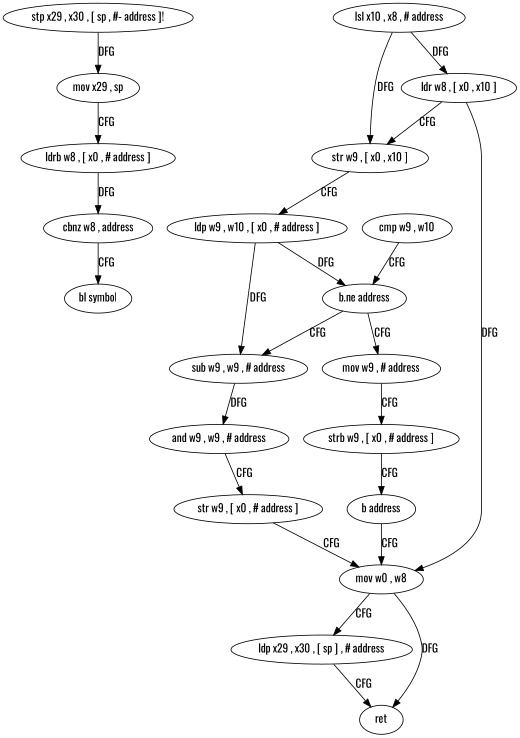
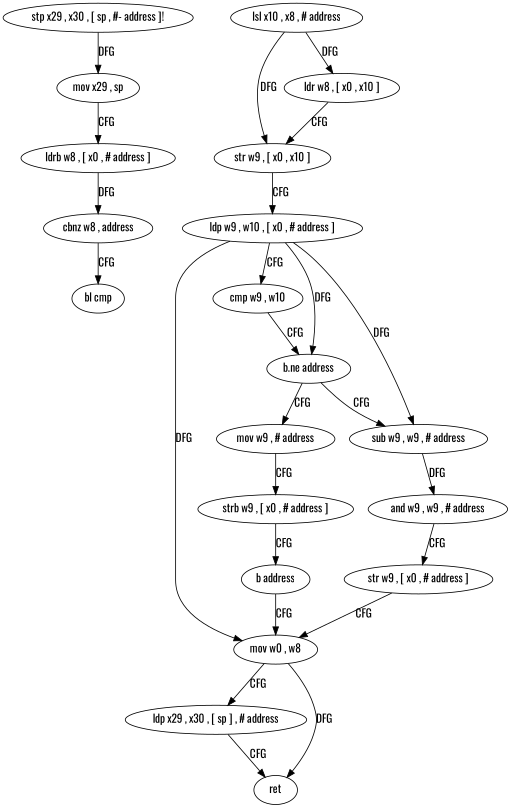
edge "ldp w9 , w10 , [ x0 , # address ]" -> "cmp w9 , w10": added, label "CFG"
node "bl symbol": label "bl symbol" -> "bl cmp"
edge "ldr w8 , [ x0 , x10 ]" -> "mov w0 , w8": now "ldp w9 , w10 , [ x0 , # address ]" -> "mov w0 , w8"
